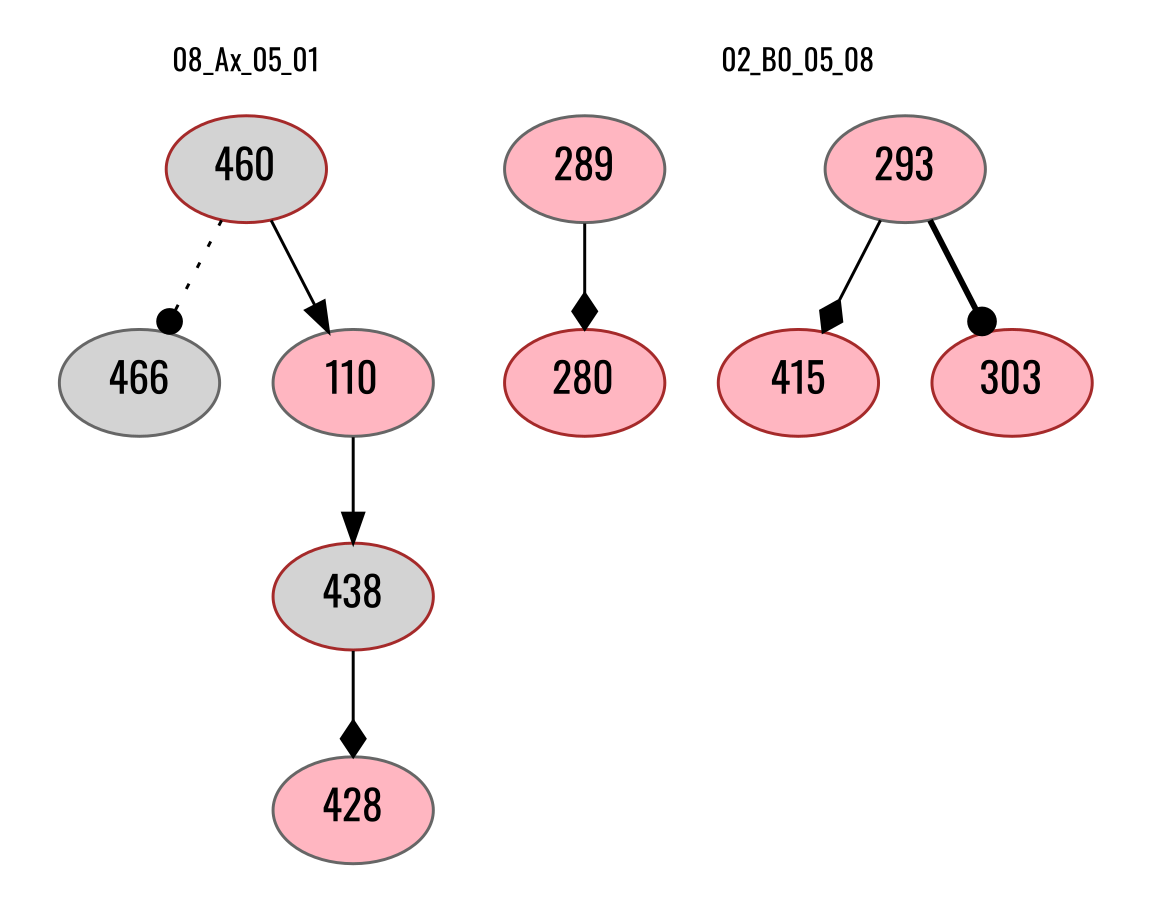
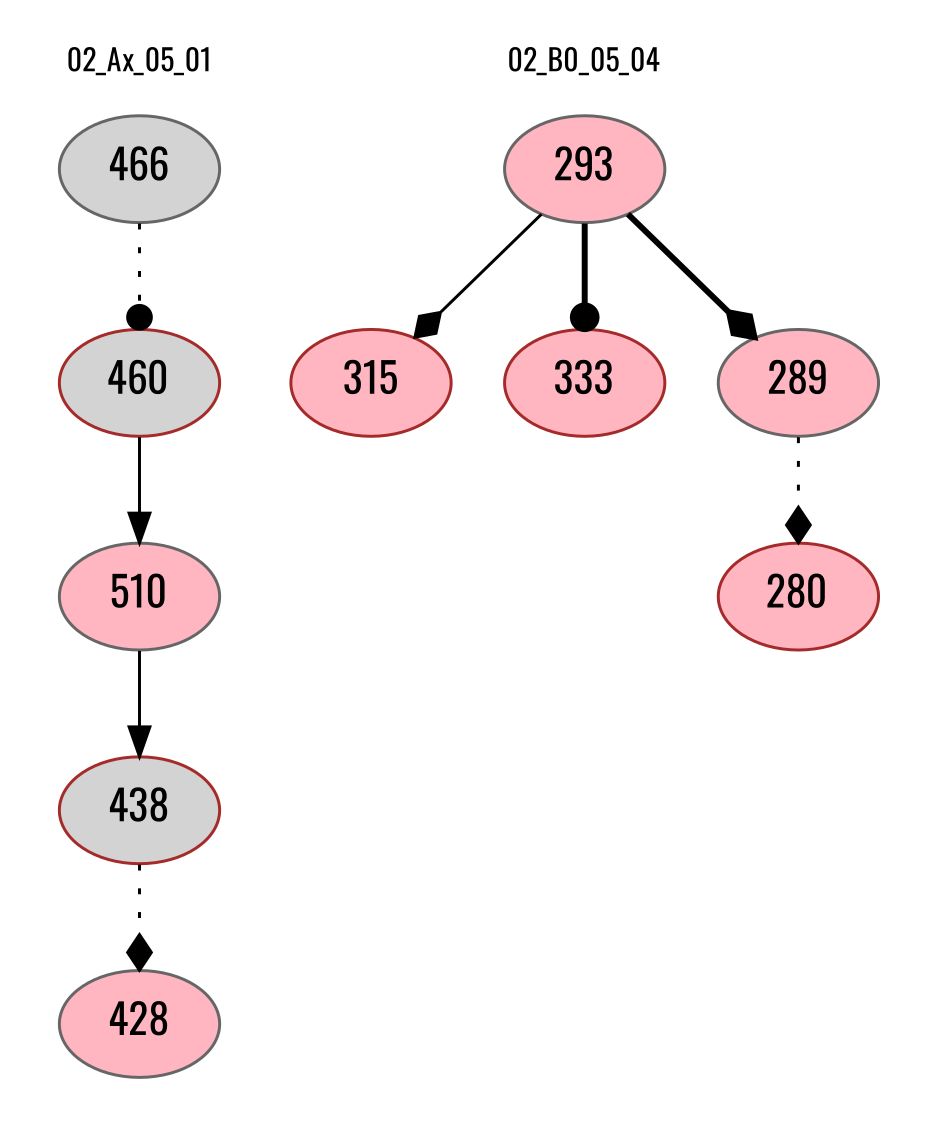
cluster "08_Ax_05_01": label "08_Ax_05_01" -> "02_Ax_05_01"
cluster "02_B0_05_08": label "02_B0_05_08" -> "02_B0_05_04"
edge "289" -> "280": style solid -> dotted
edge "293" -> "289": added
edge "460" -> "466": reversed
node "110": label "110" -> "510"
node "415": label "415" -> "315"
node "303": label "303" -> "333"
edge "438" -> "428": style solid -> dotted
